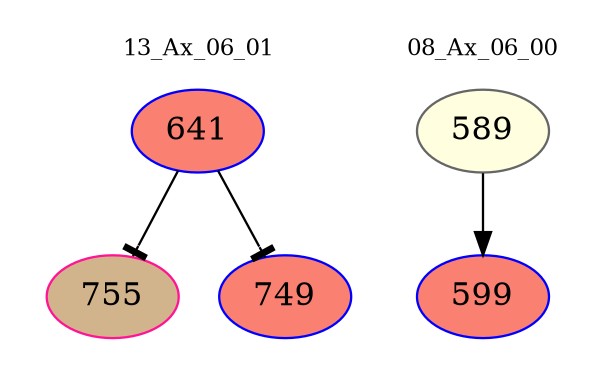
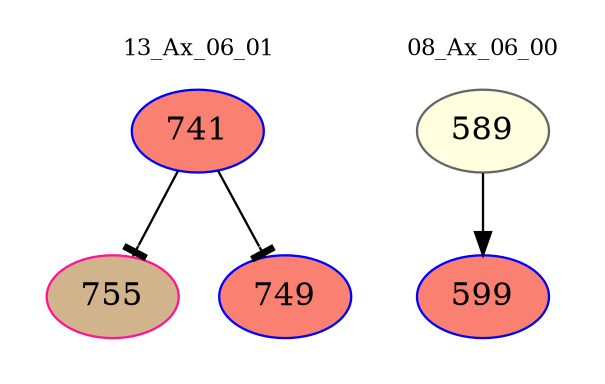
node "641": label "641" -> "741"
